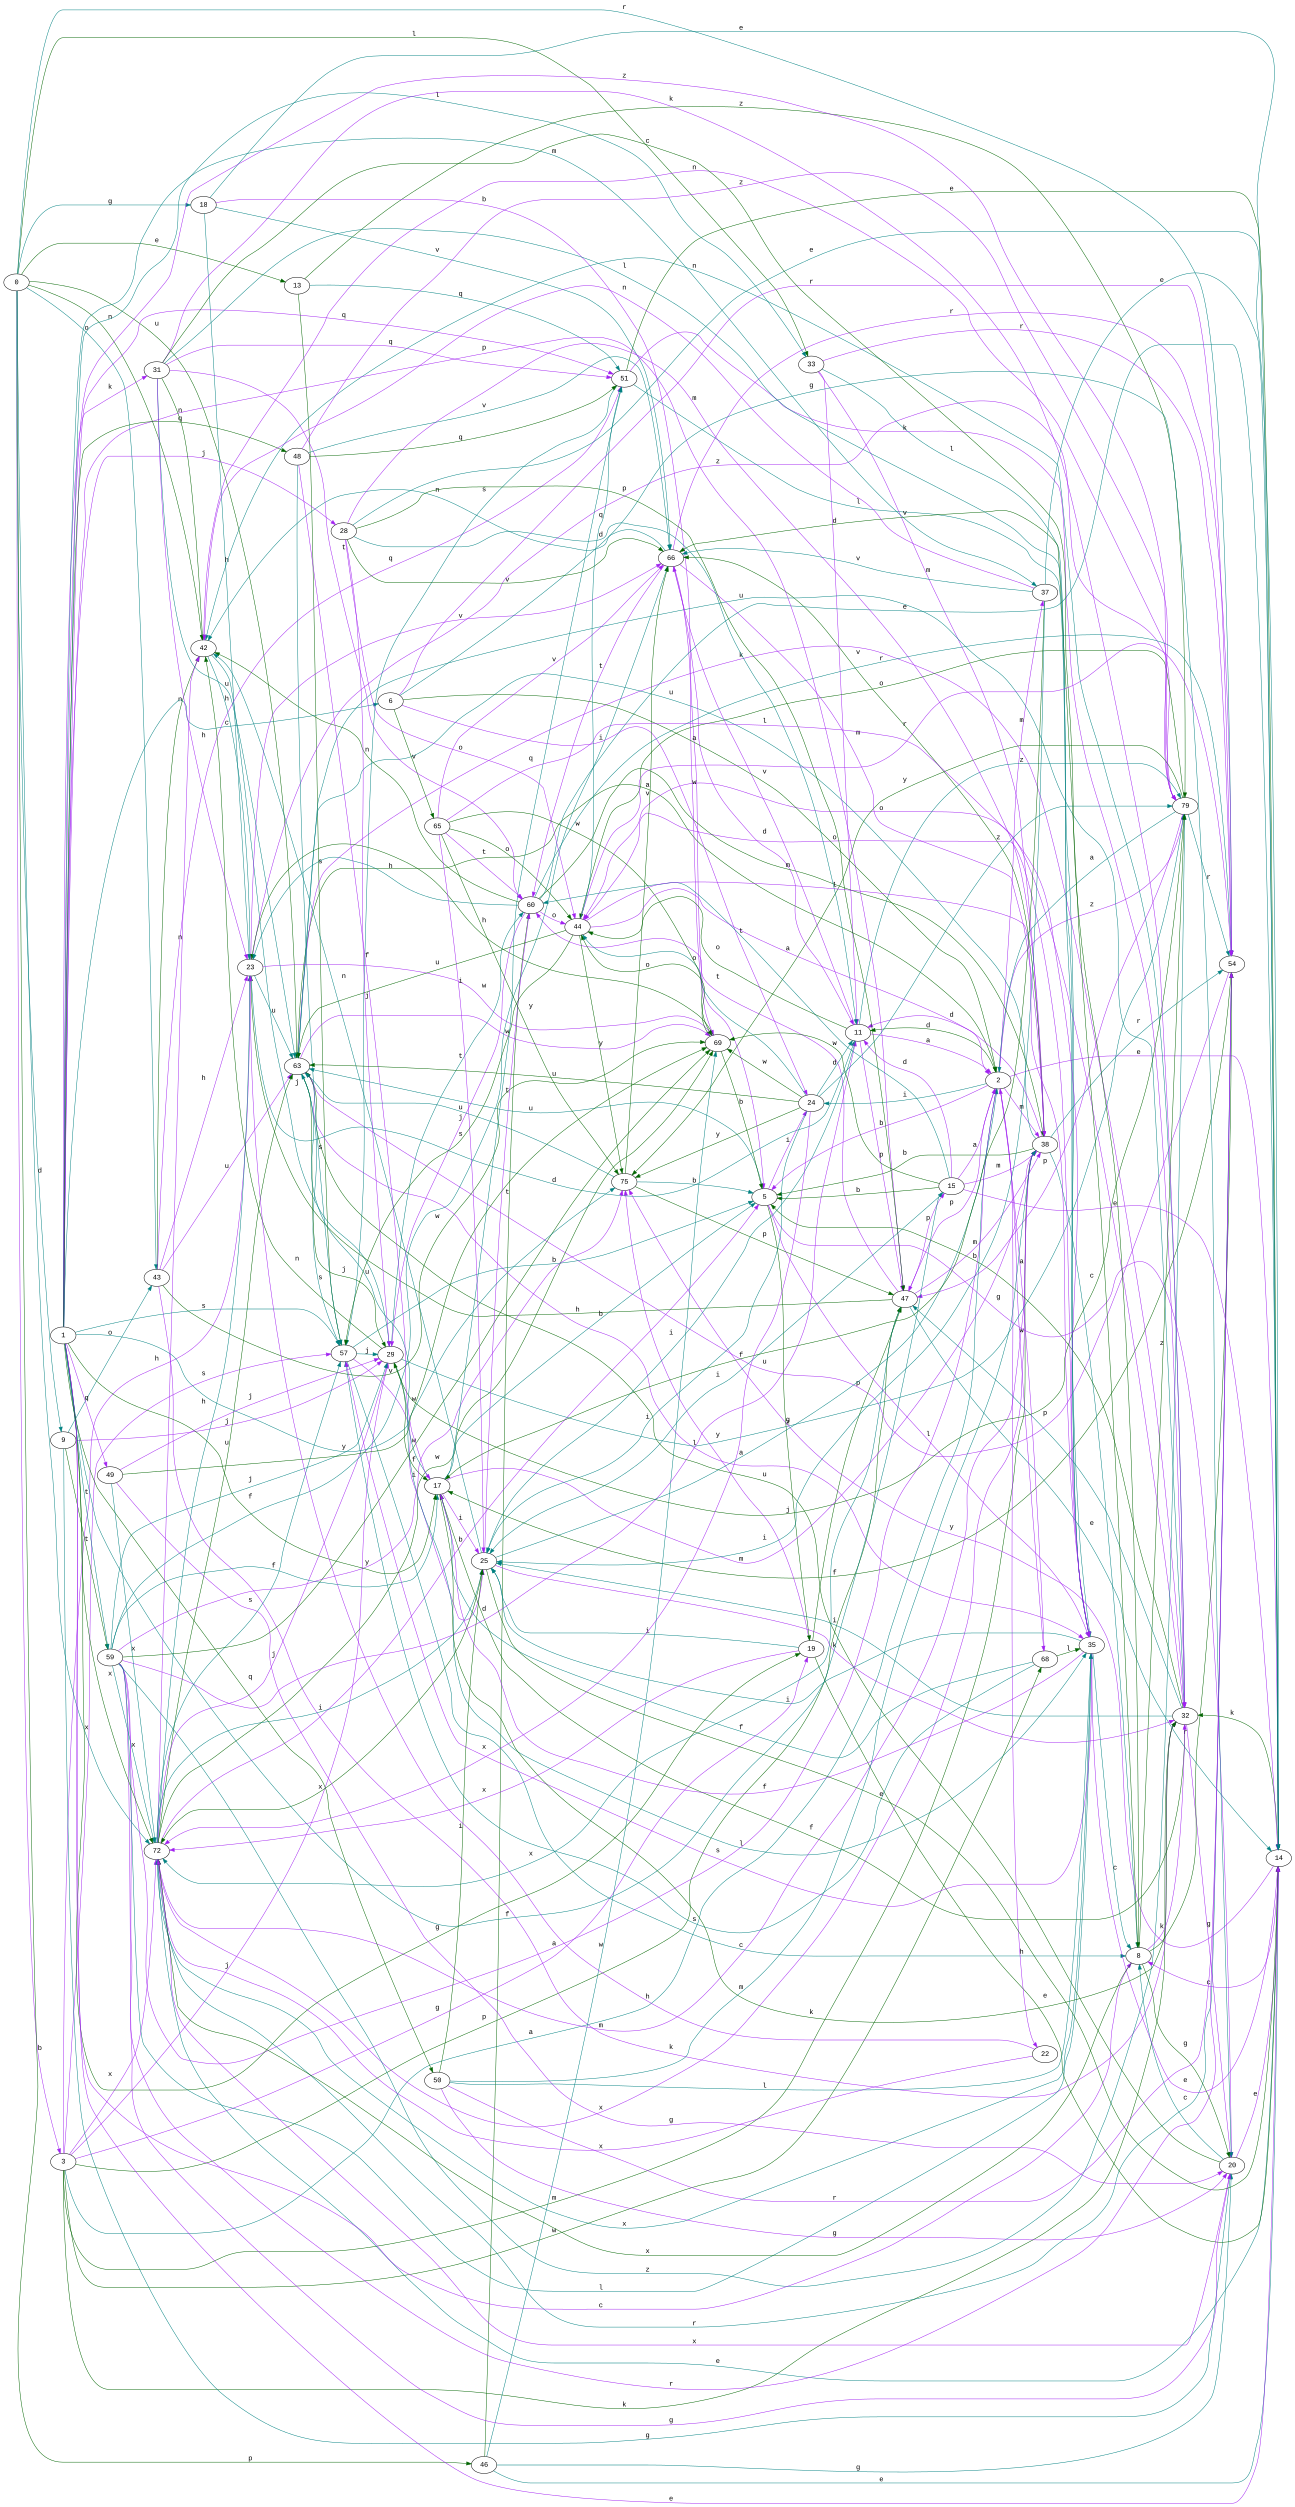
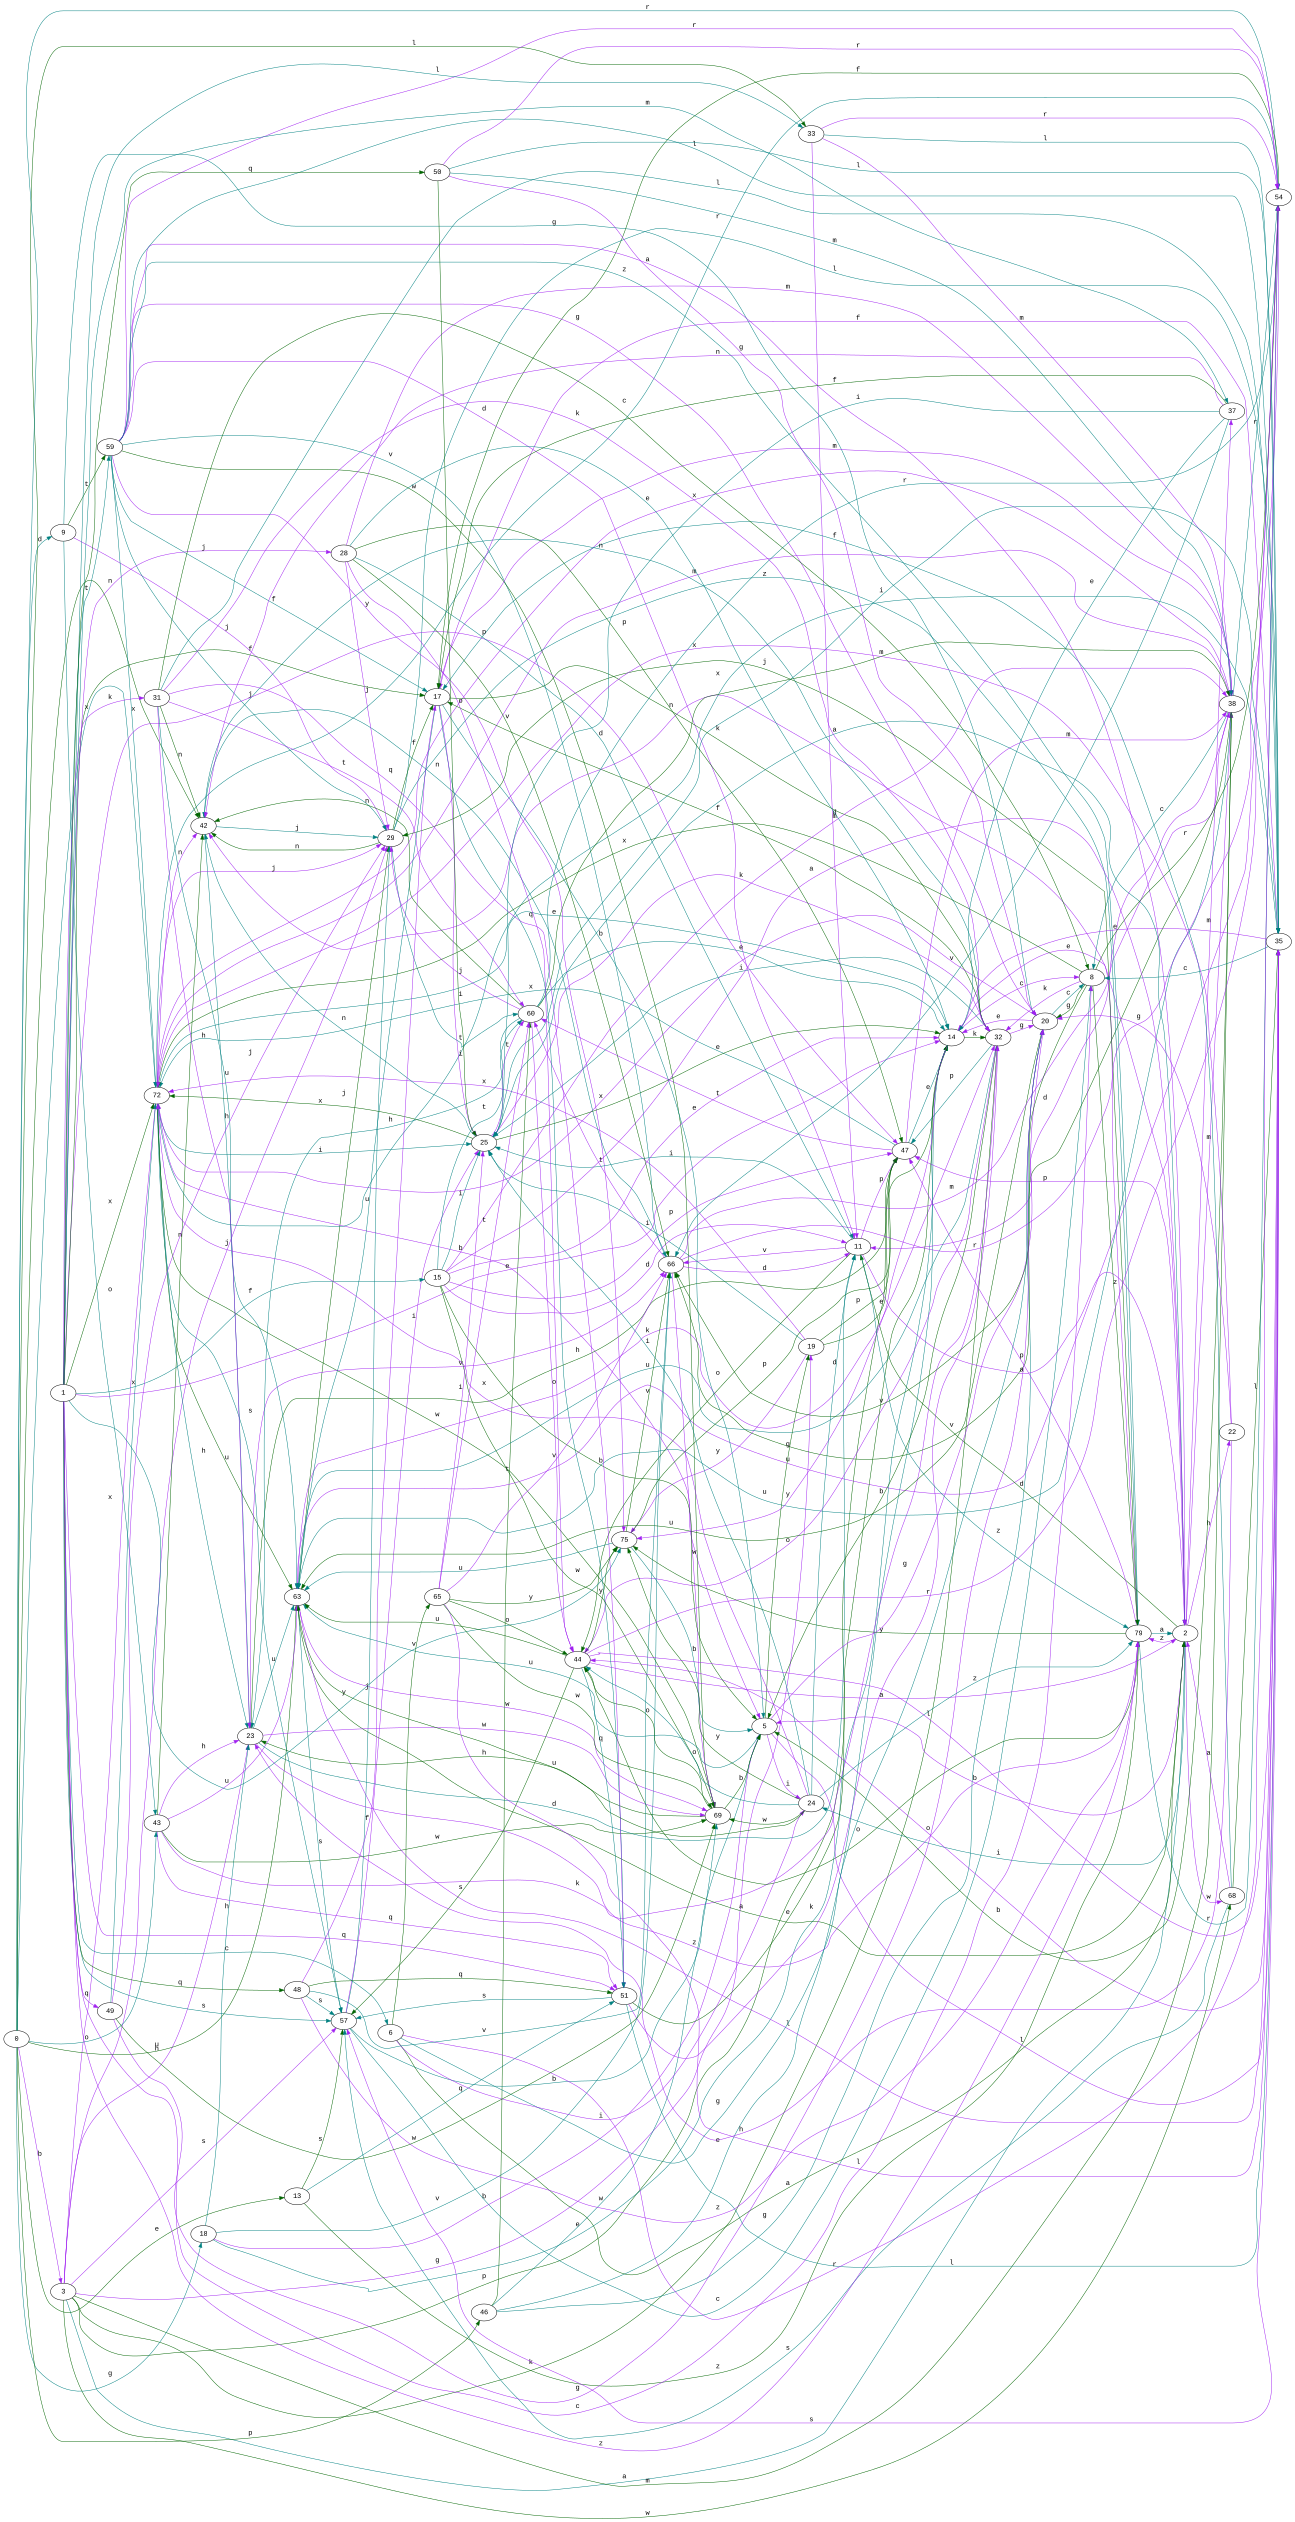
edge "22" -> "20": added, label "g"
edge "47" -> "15": reversed
edge "1" -> "19": removed, label "g"
